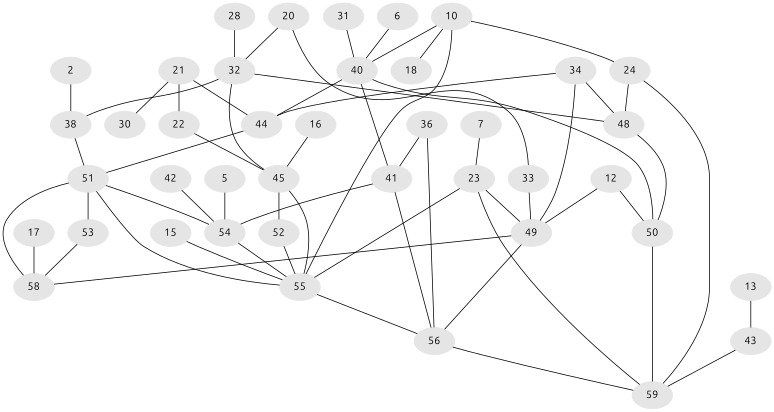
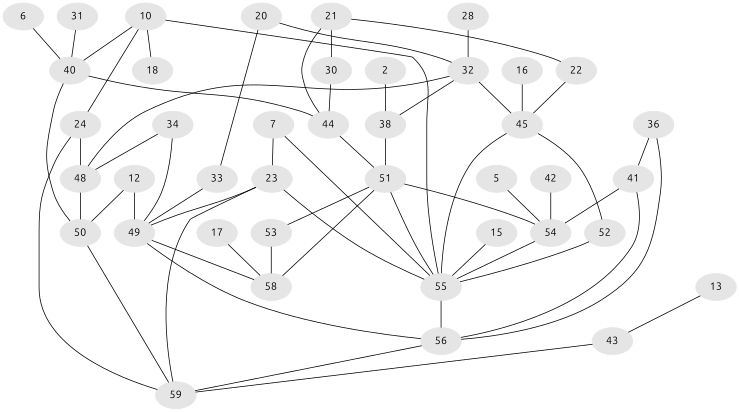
edge "34" -- "44": now "30" -- "44"
edge "40" -- "41": removed
edge "7" -- "55": added
